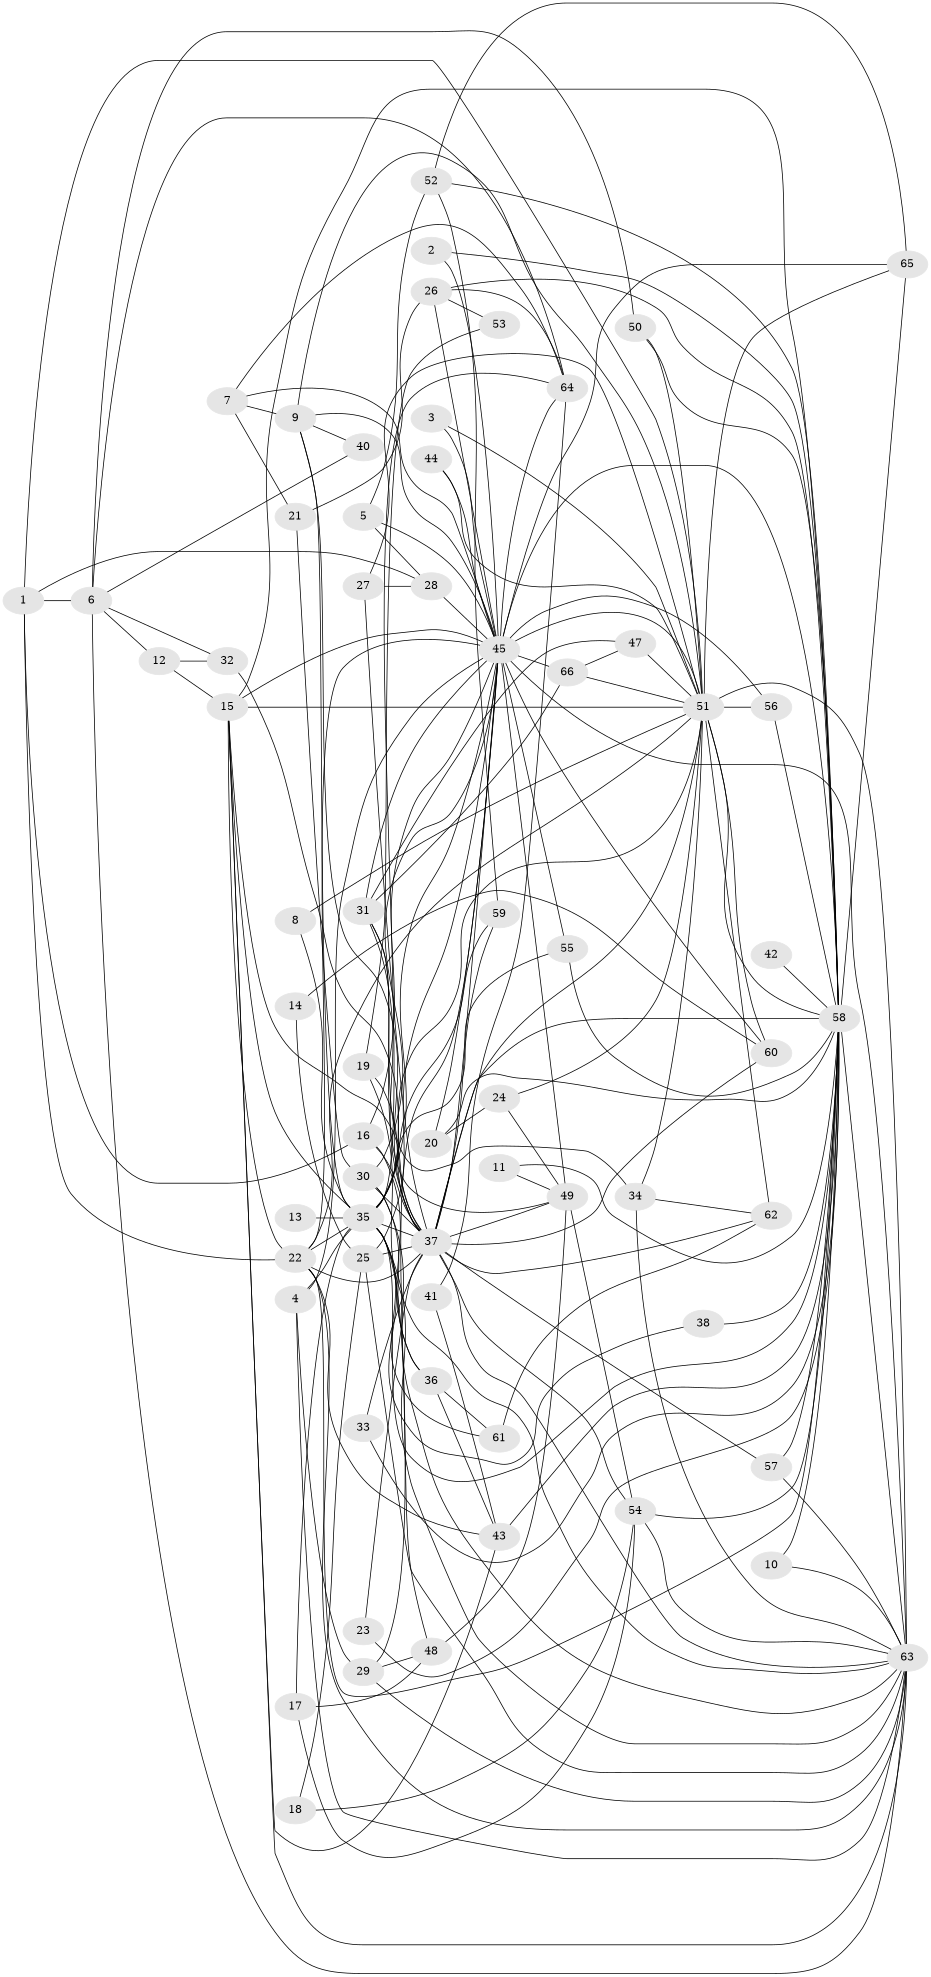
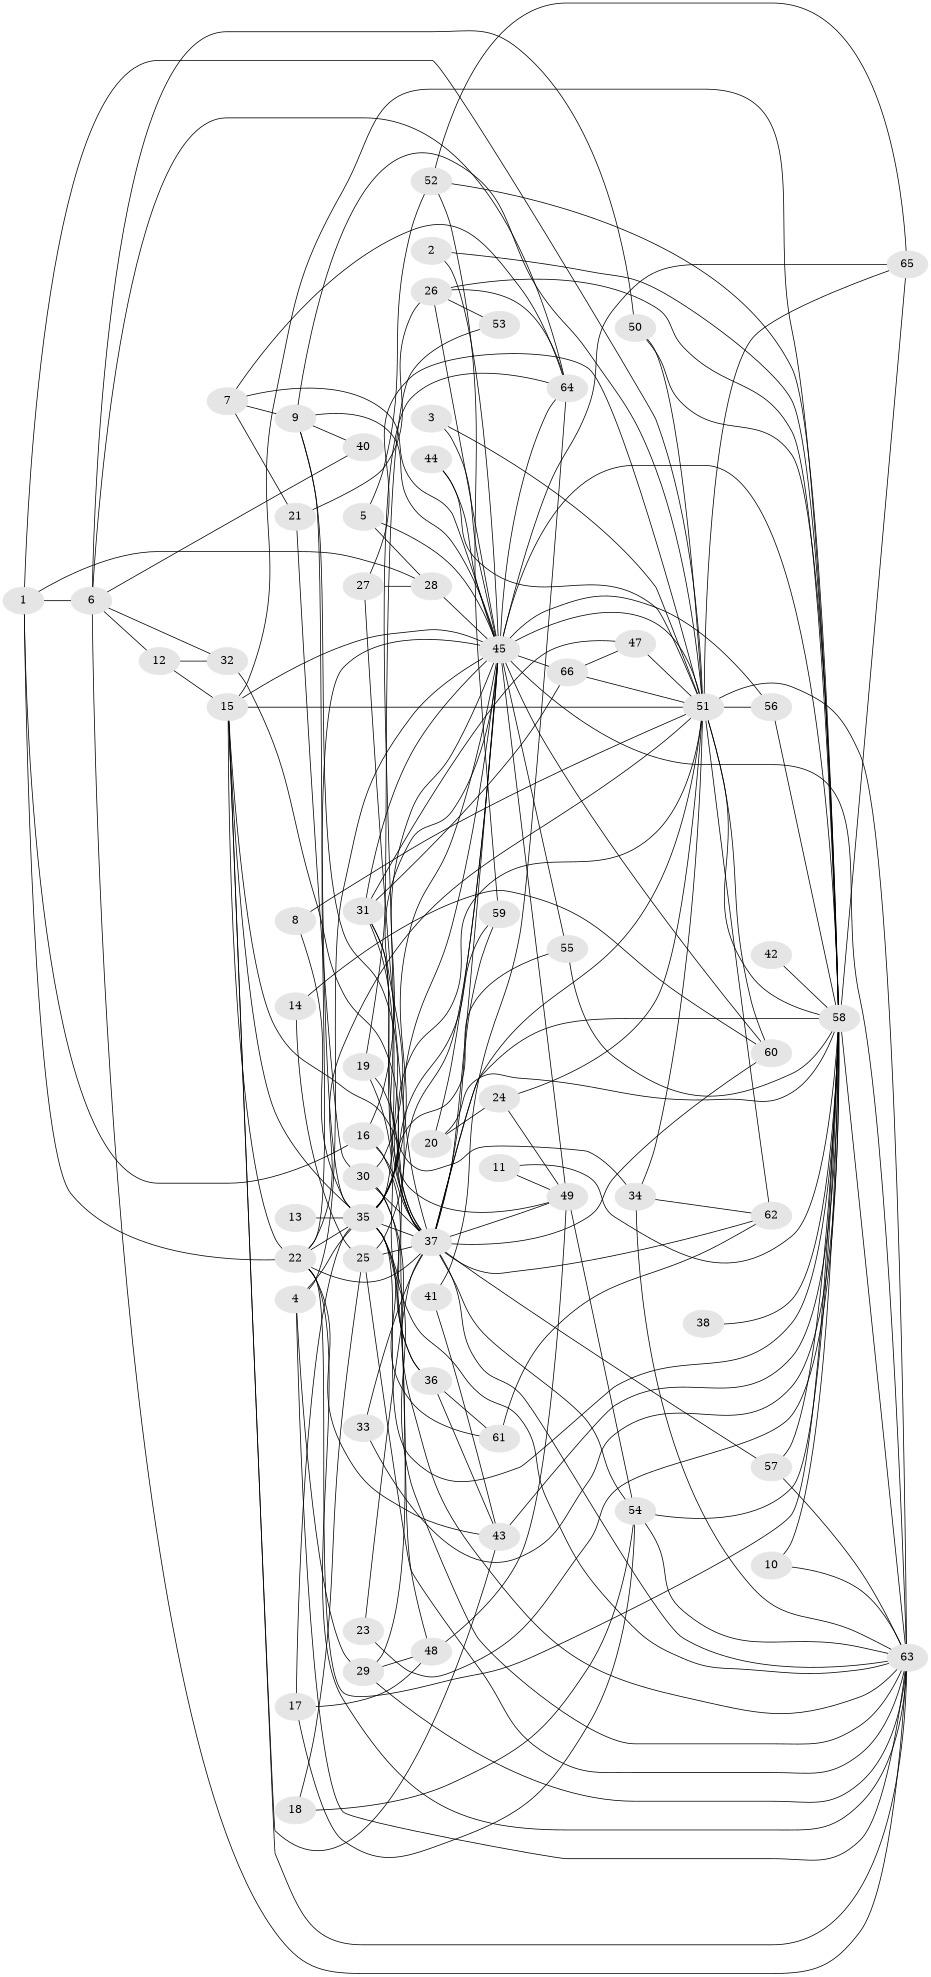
edge "35" -- "38": removed
